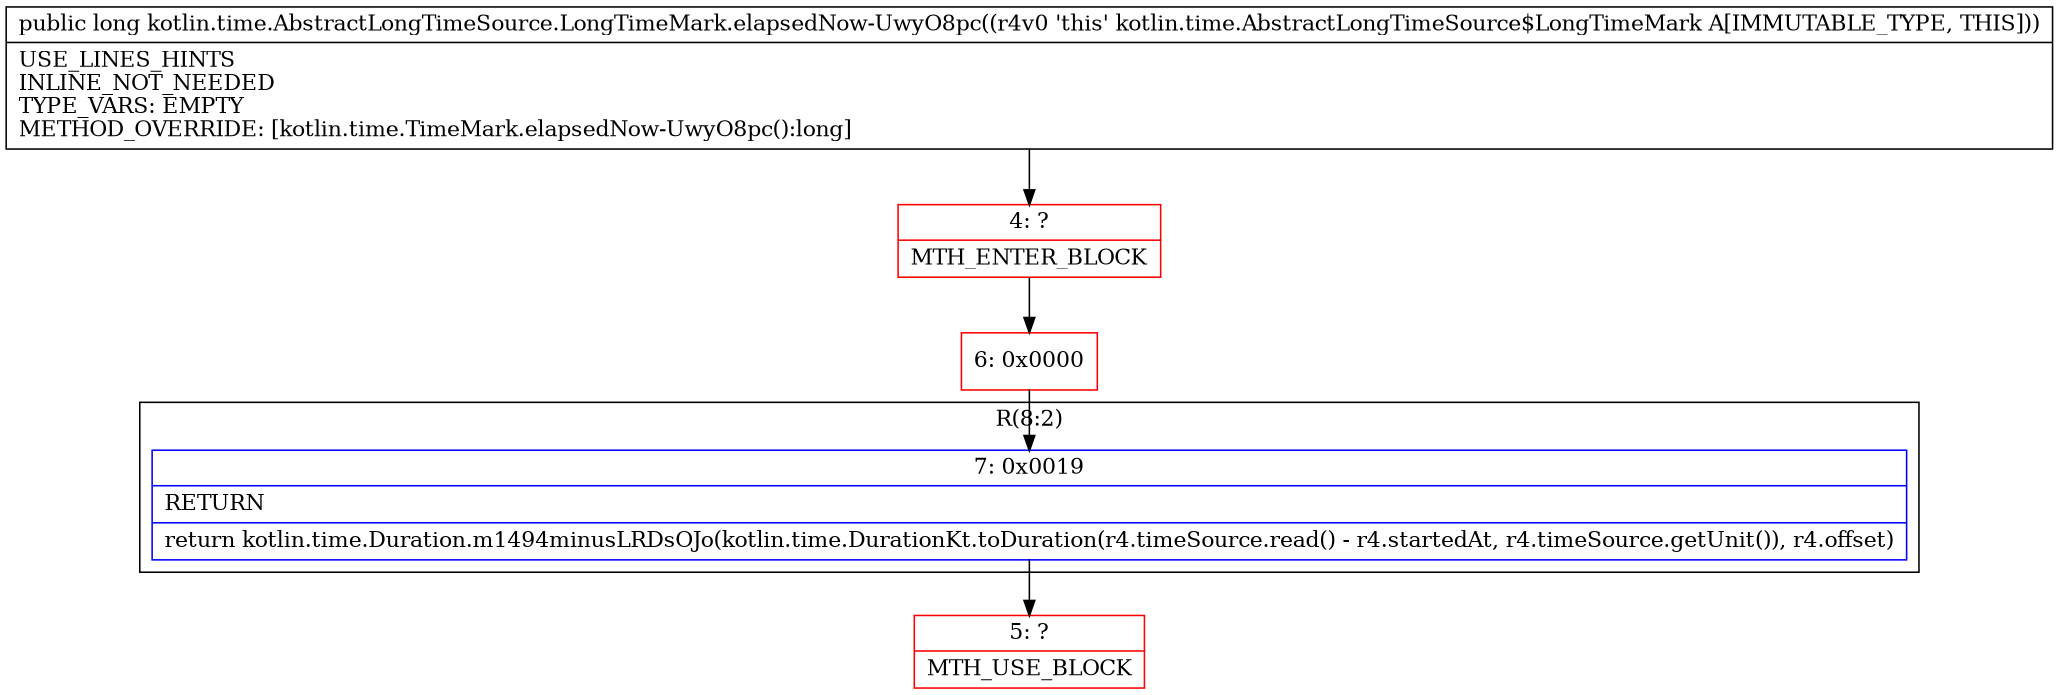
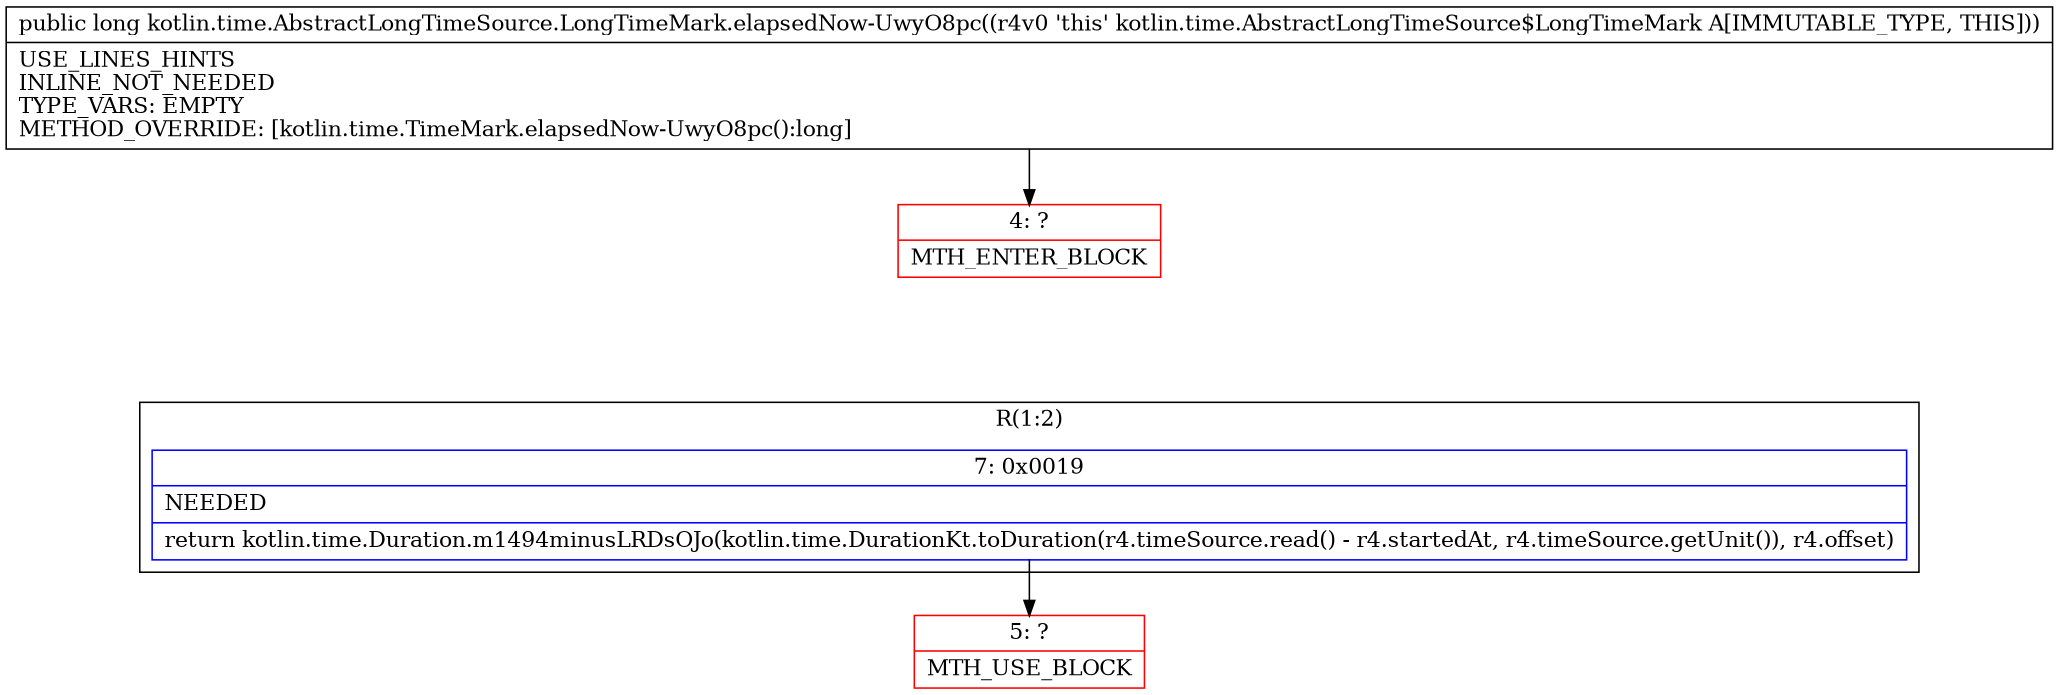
node "6: 0x0000": removed
cluster "R(8:2)": label "R(8:2)" -> "R(1:2)"
node "7: 0x0019": text "RETURN" -> "NEEDED"
